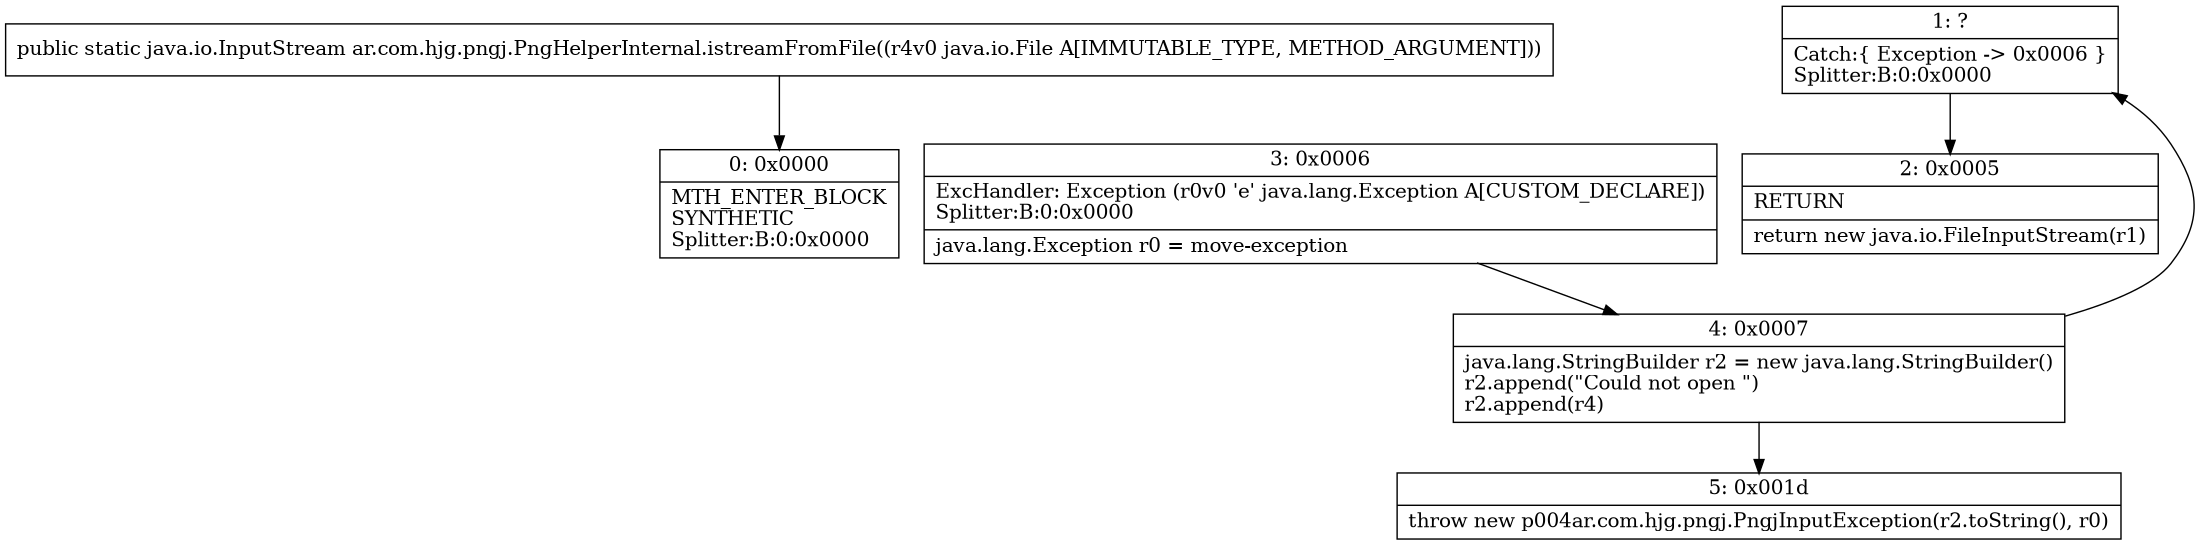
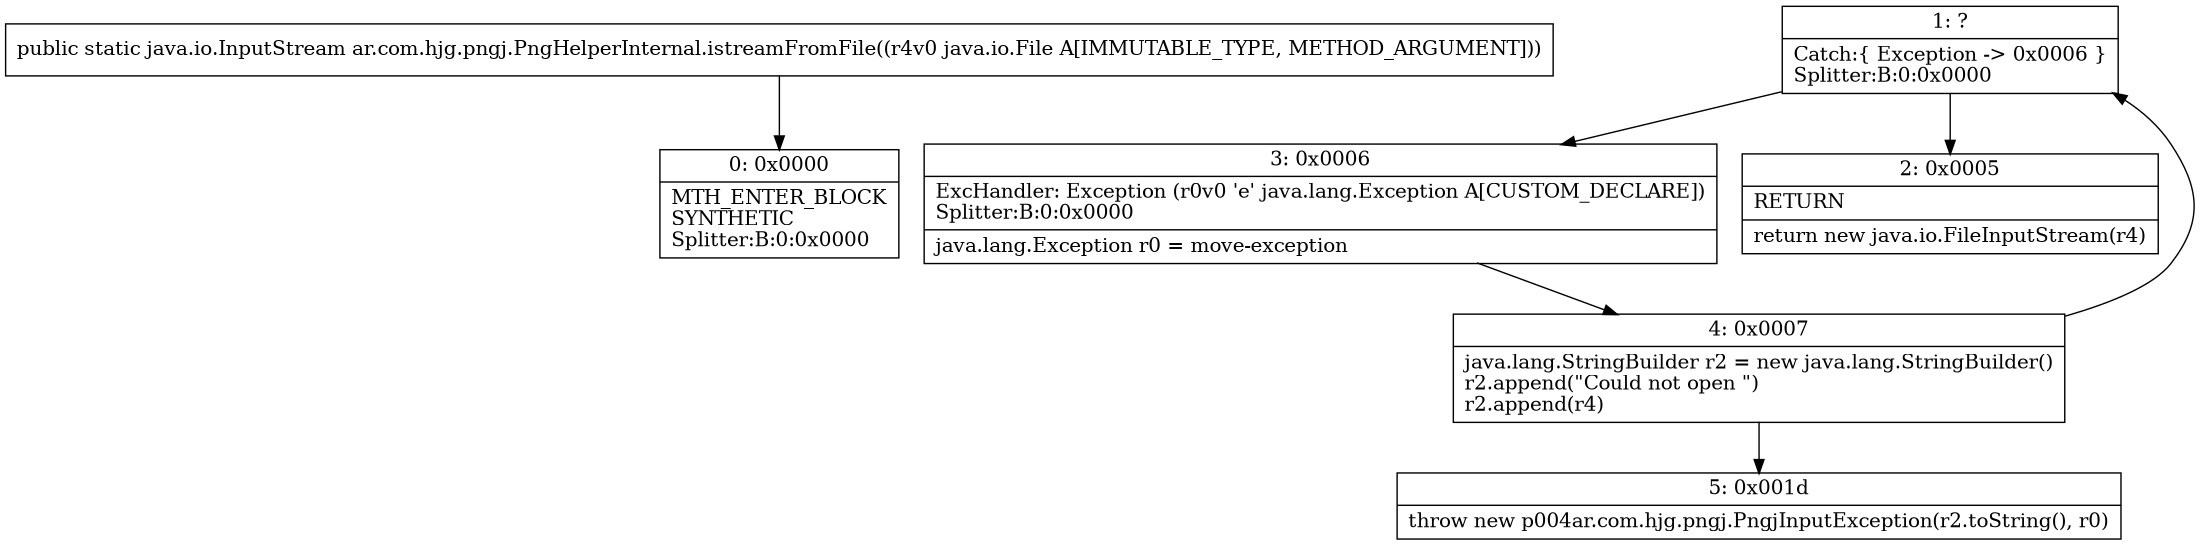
edge "1: ?" -> "3: 0x0006": added
node "2: 0x0005": text "return new java.io.FileInputStream(r1)" -> "return new java.io.FileInputStream(r4)"
